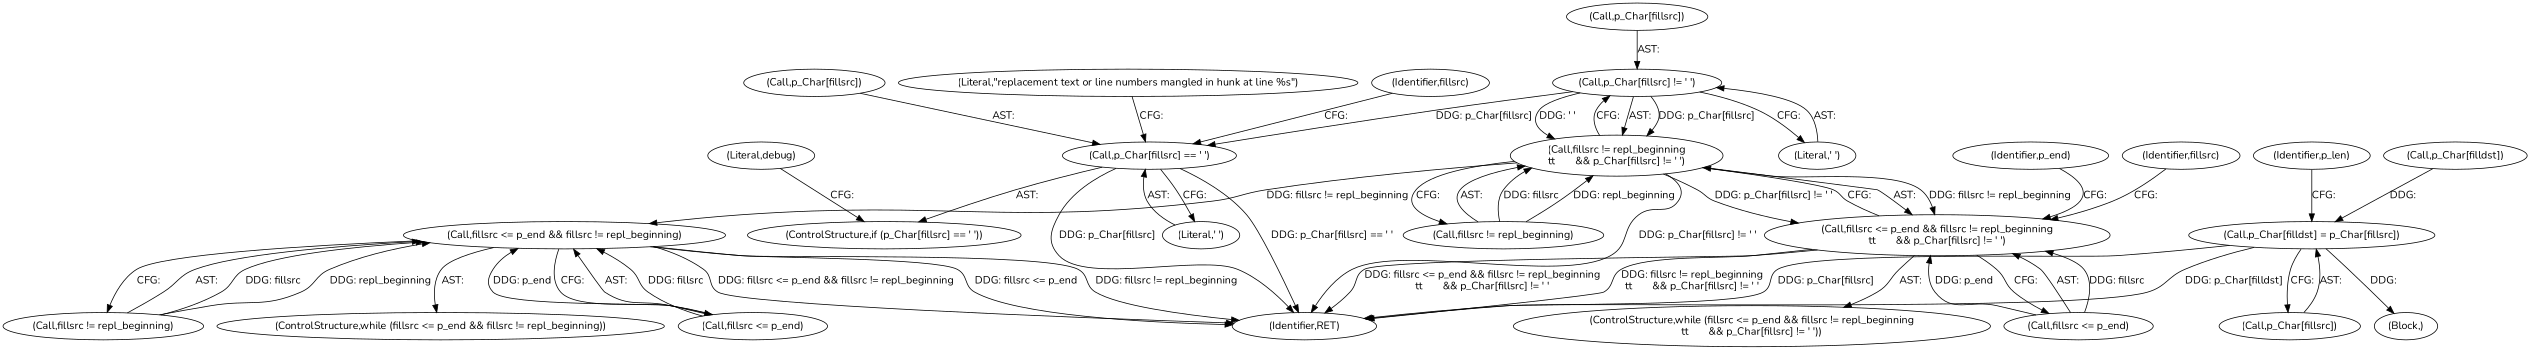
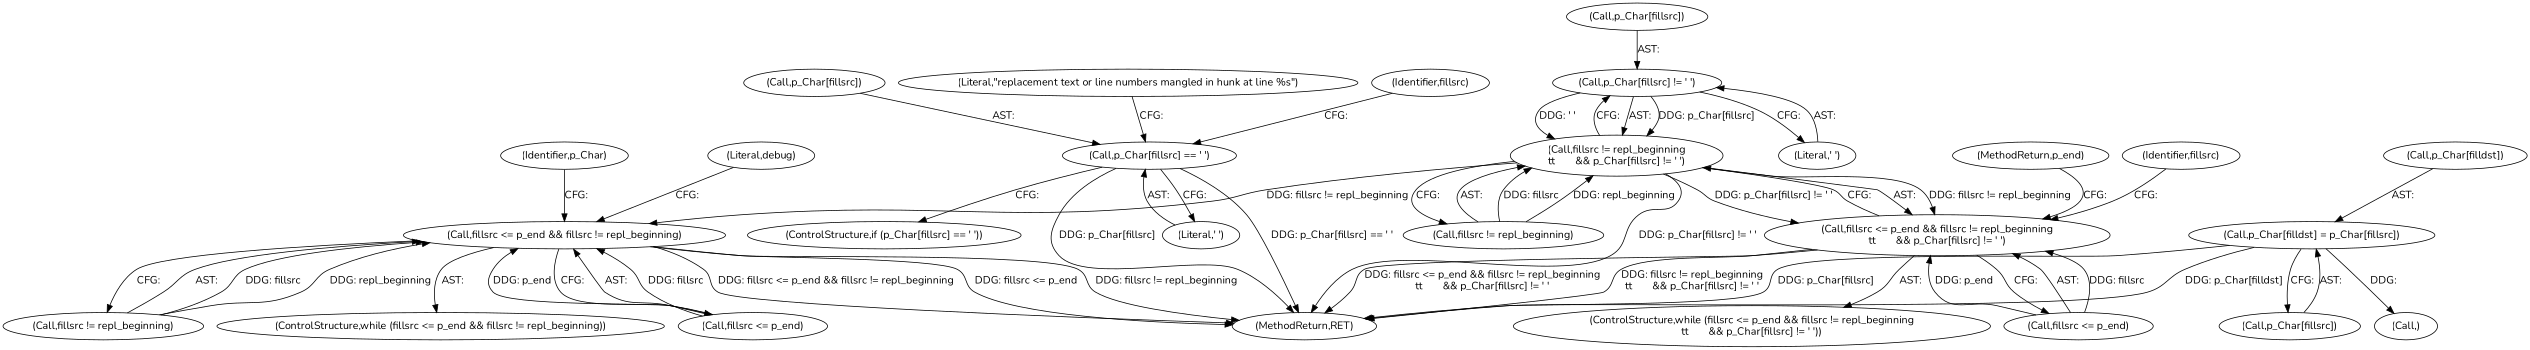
edge "(Call,p_Char[fillsrc] != ' ')" -> "(Call,p_Char[fillsrc] == ' ')": removed, label "DDG: p_Char[fillsrc]"
node "(Identifier,p_Char)": added
node "(Identifier,p_end)": label "(Identifier,p_end)" -> "(MethodReturn,p_end)"
node "(Identifier,p_len)": removed
edge "(Literal,debug)" -> "(ControlStructure,if (p_Char[fillsrc] == ' '))": now "(Literal,debug)" -> "(Call,fillsrc <= p_end && fillsrc != repl_beginning)"
edge "(Call,p_Char[fillsrc] == ' ')" -> "(ControlStructure,if (p_Char[fillsrc] == ' '))": label "AST: " -> "CFG: "
edge "(Call,p_Char[filldst])" -> "(Call,p_Char[filldst] = p_Char[fillsrc])": label "DDG: " -> "AST: "
node "(Identifier,RET)": label "(Identifier,RET)" -> "(MethodReturn,RET)"
node "(Block,)": label "(Block,)" -> "(Call,)"
